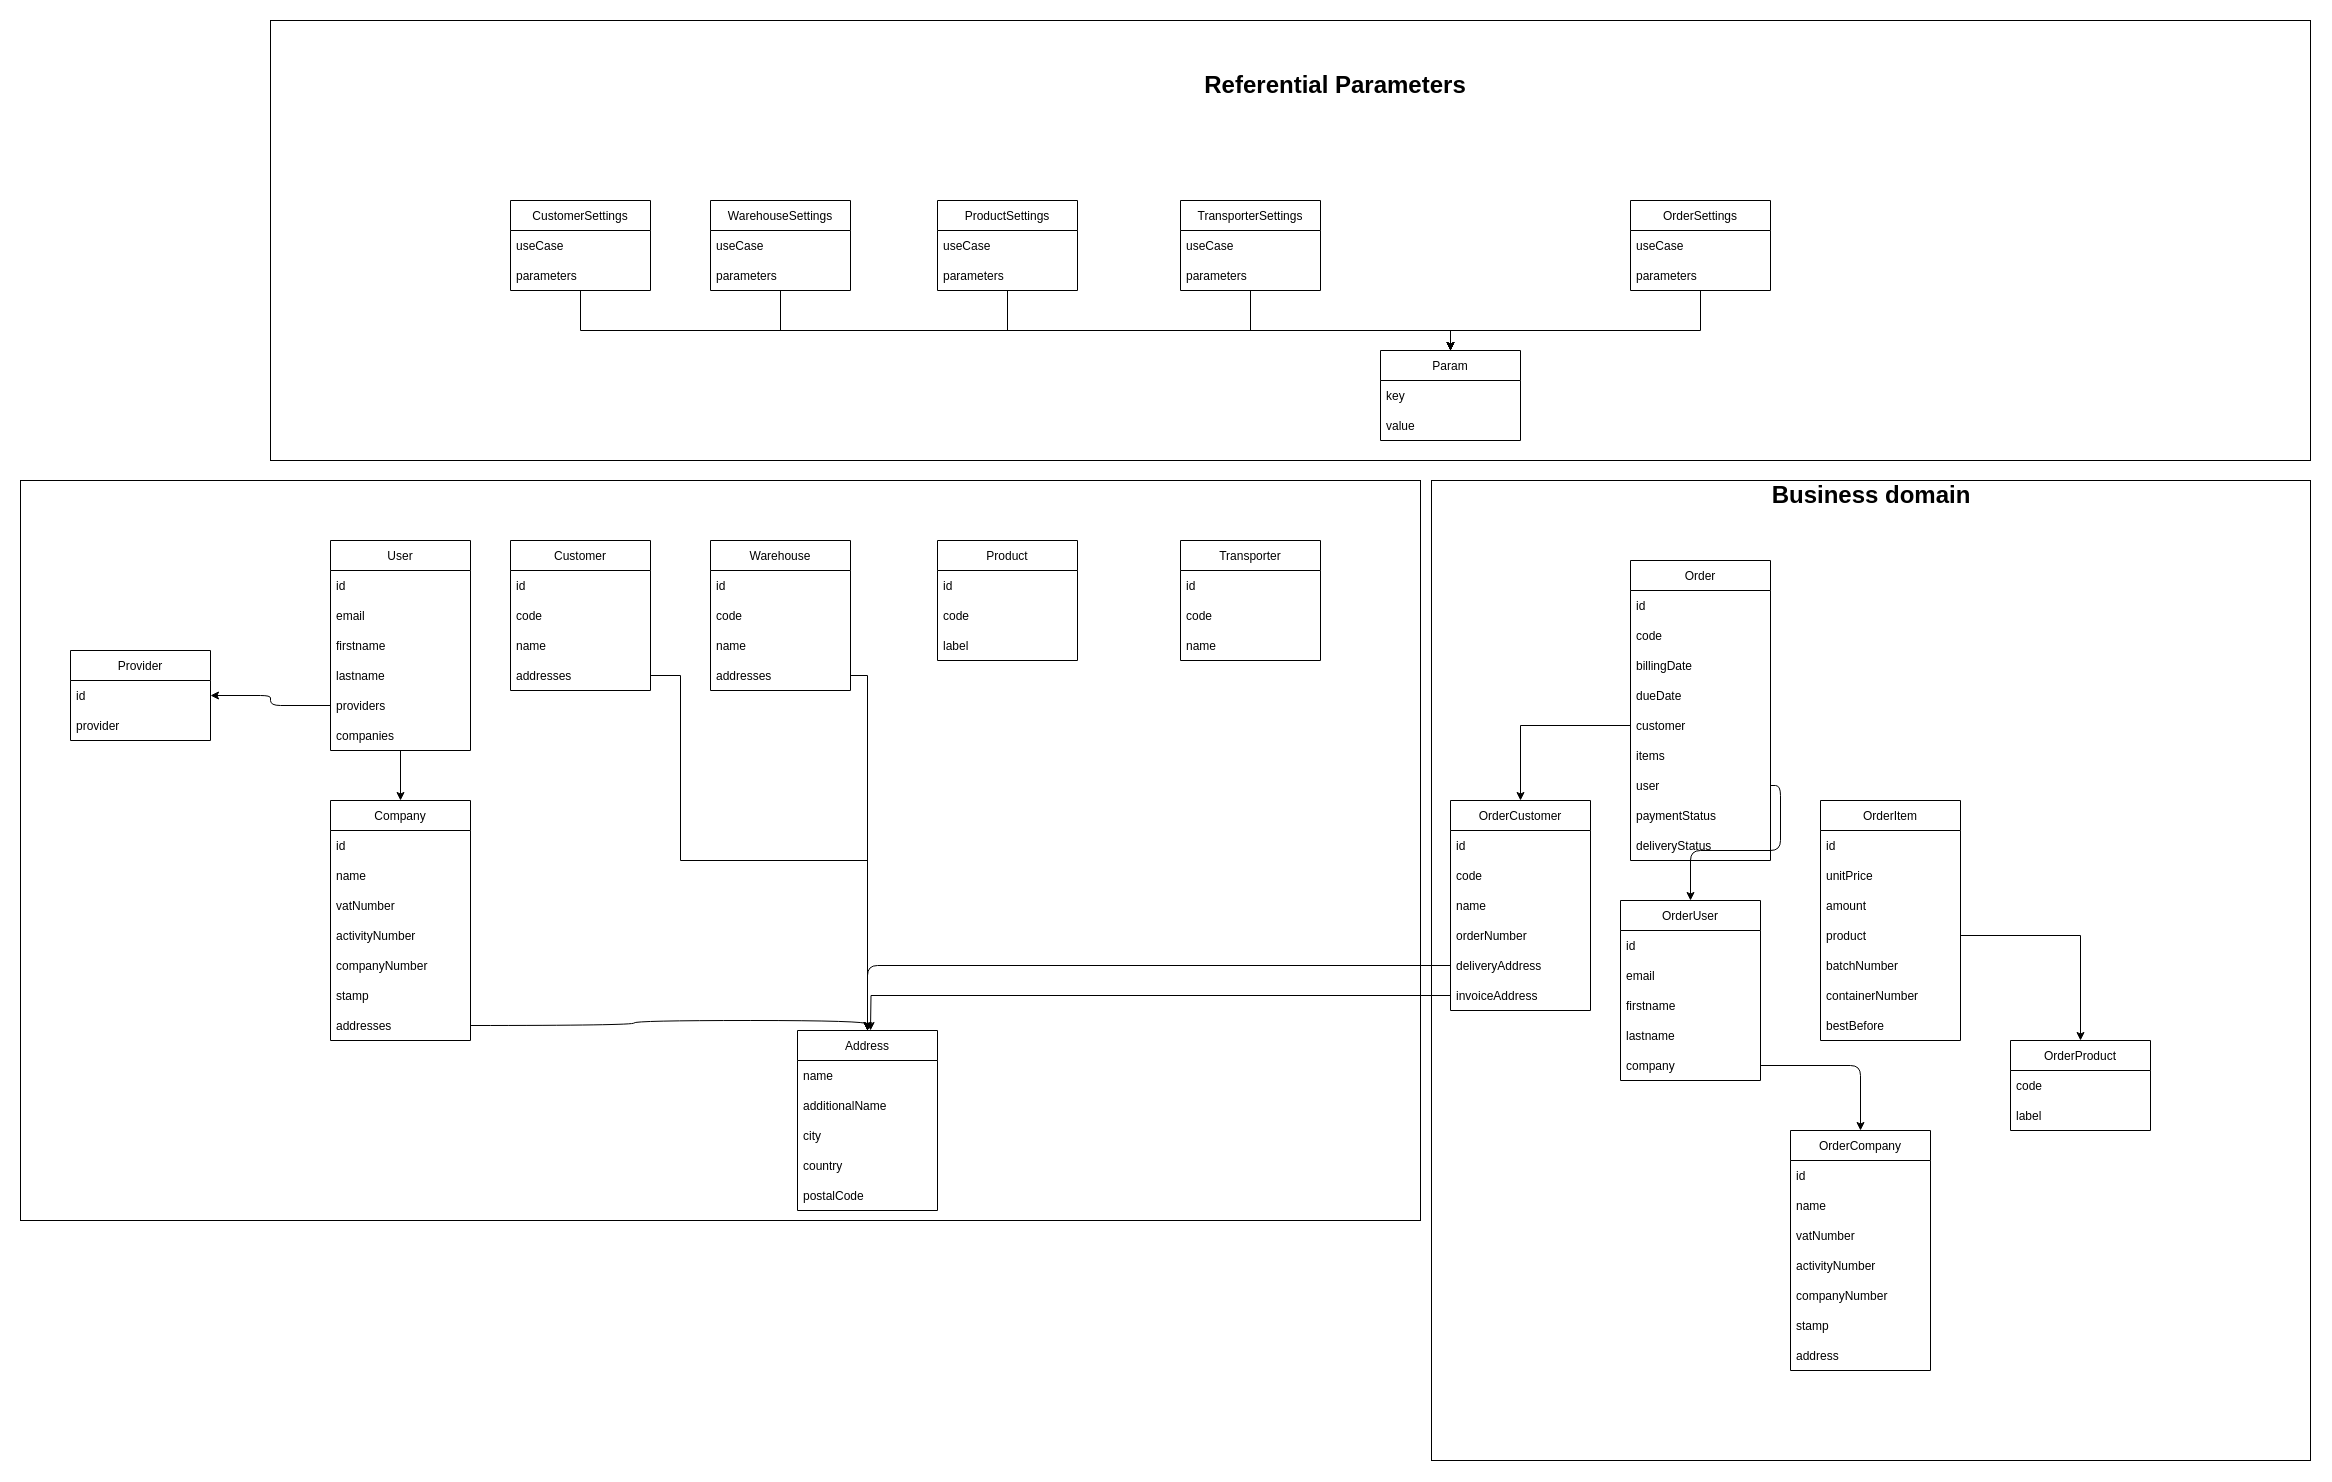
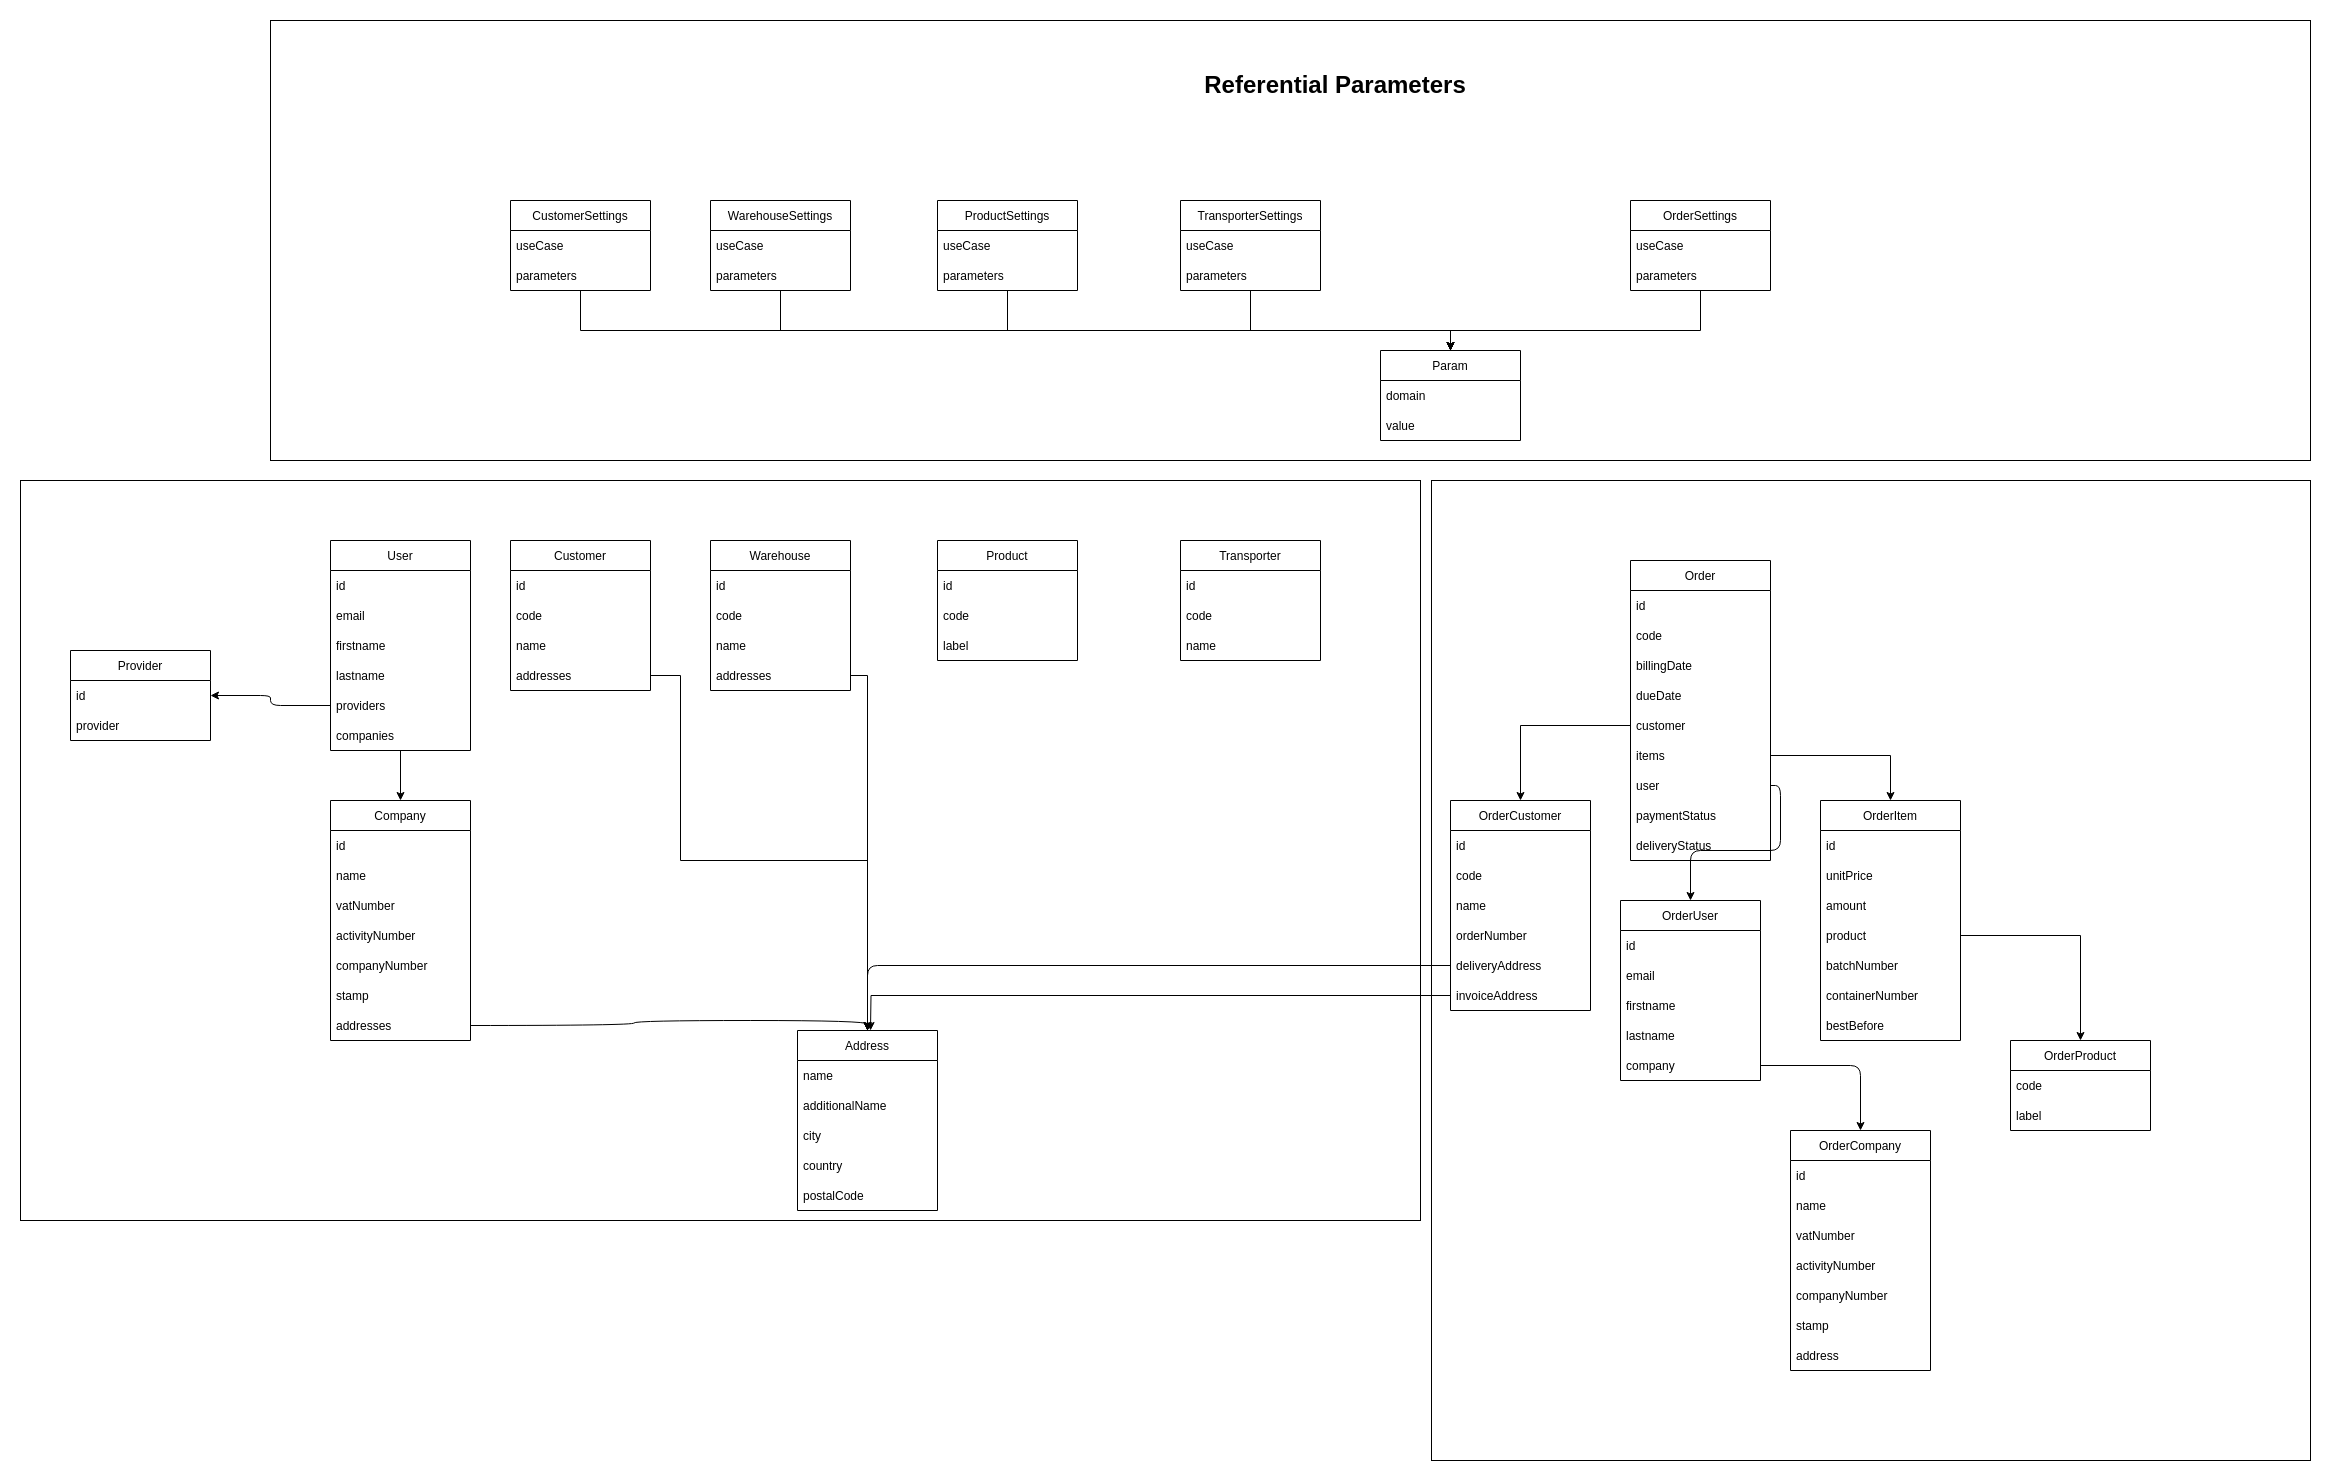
node "key": label "key" -> "domain"
node "Business domain": removed
edge "items" -> "OrderItem": added
